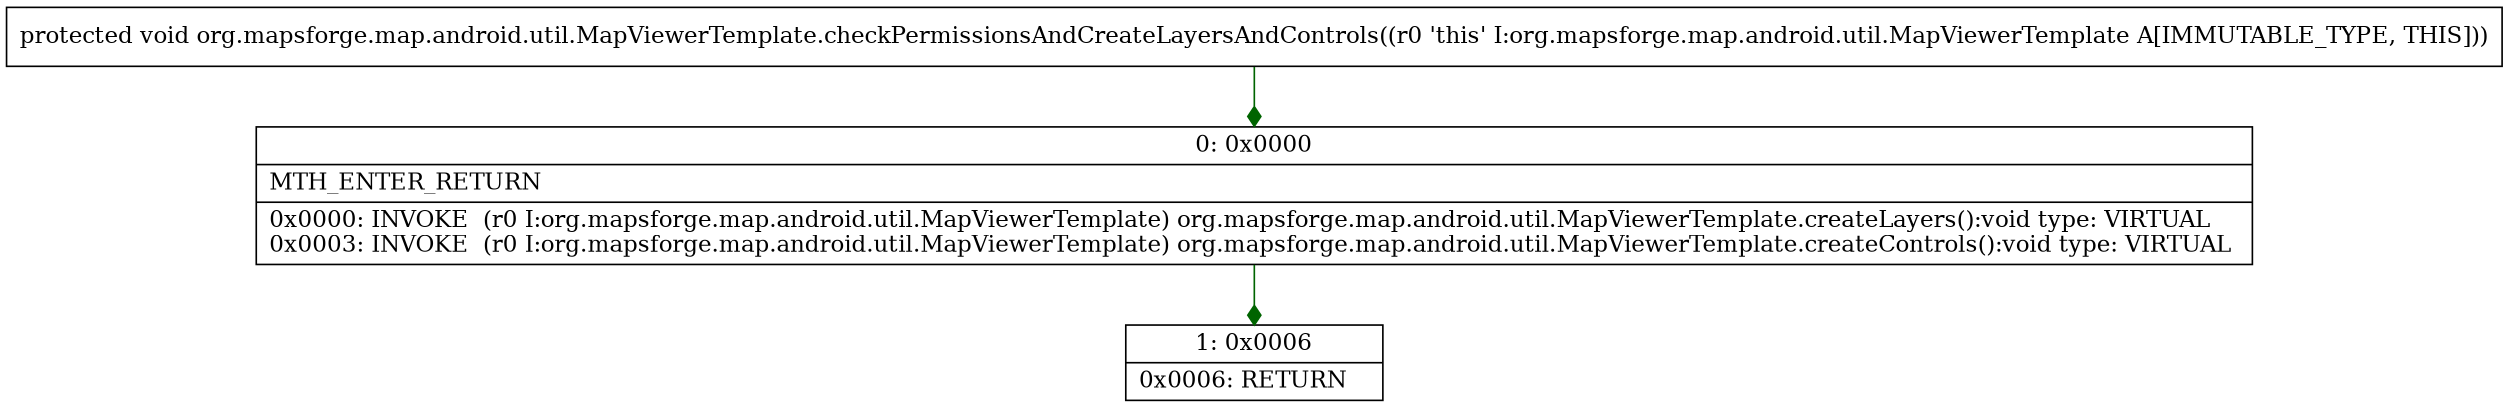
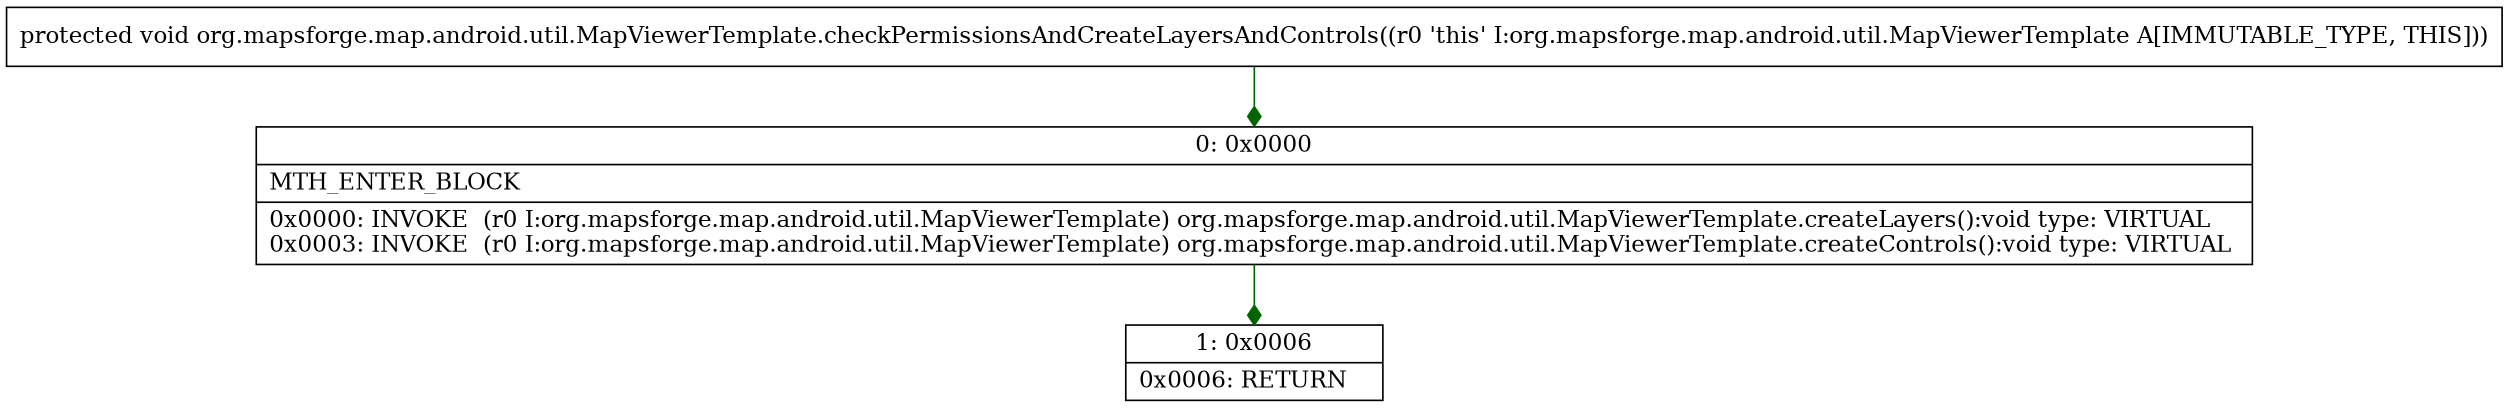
node "0: 0x0000": text "MTH_ENTER_RETURN" -> "MTH_ENTER_BLOCK"
